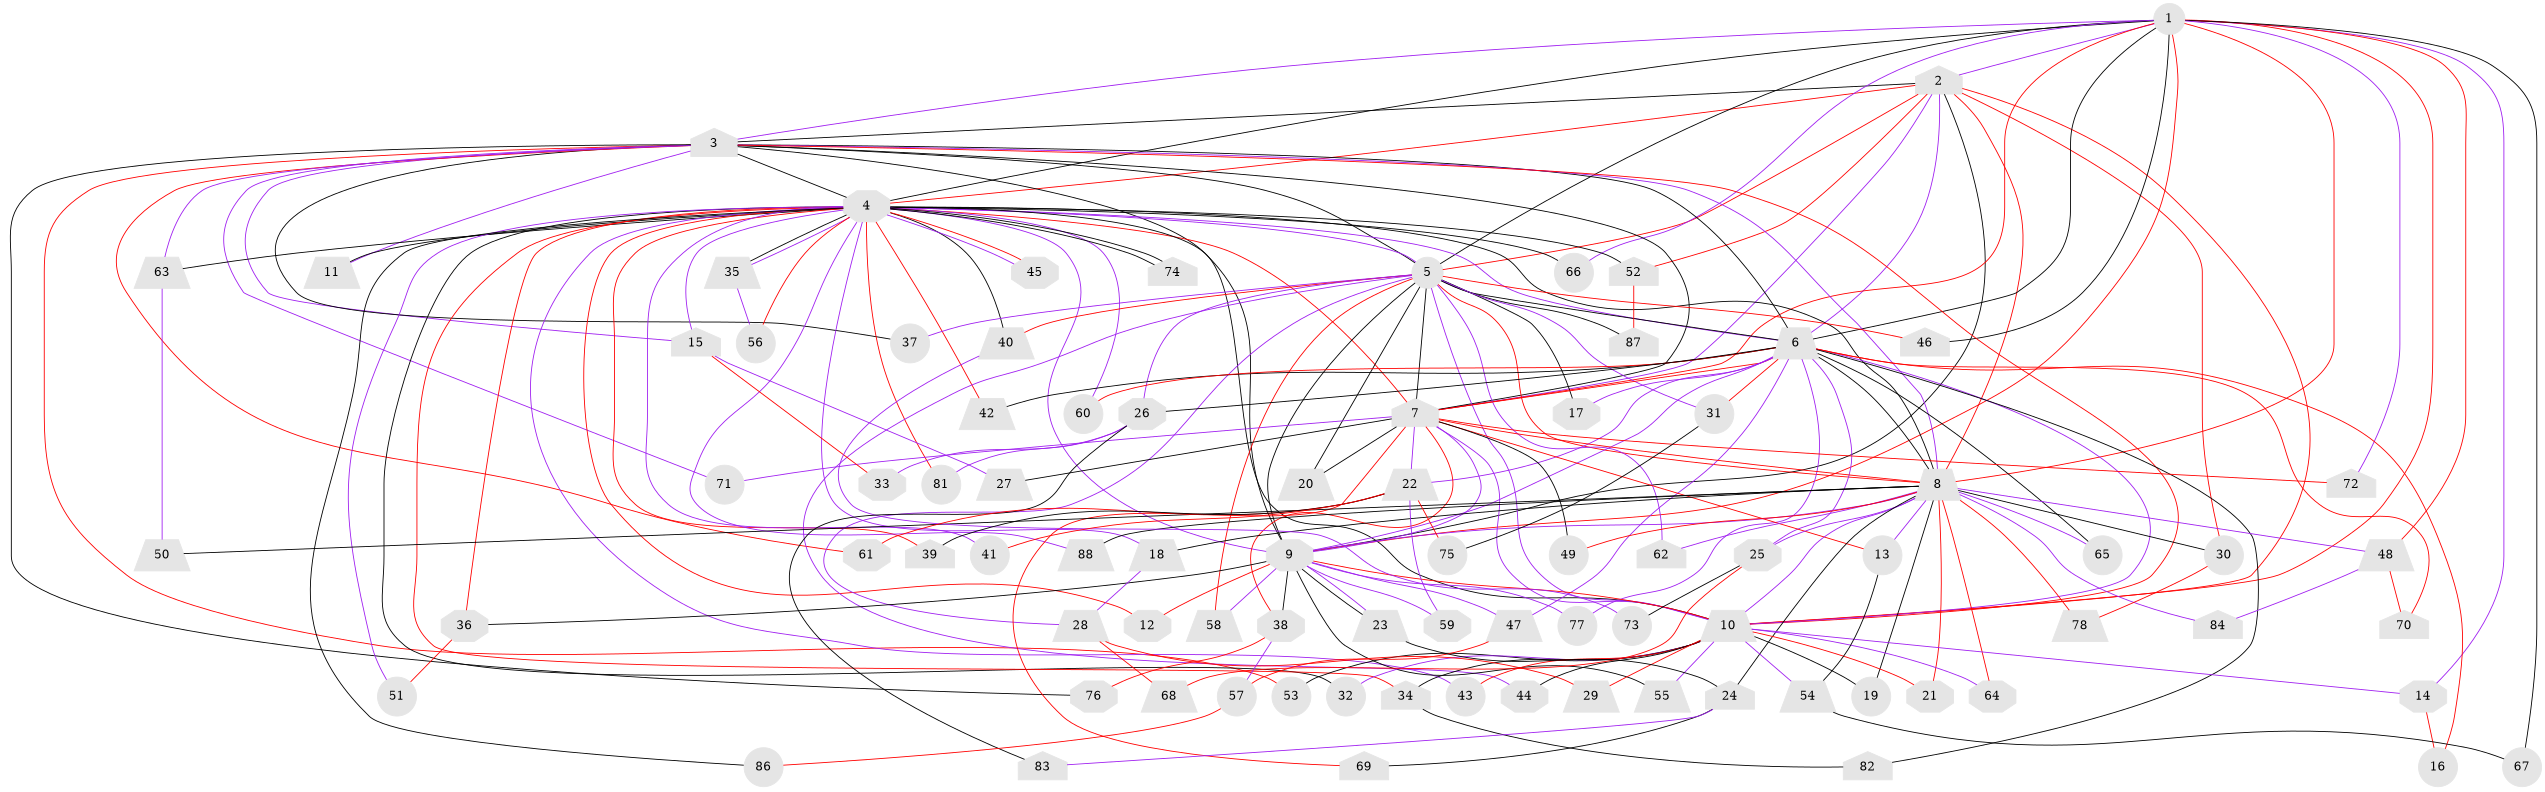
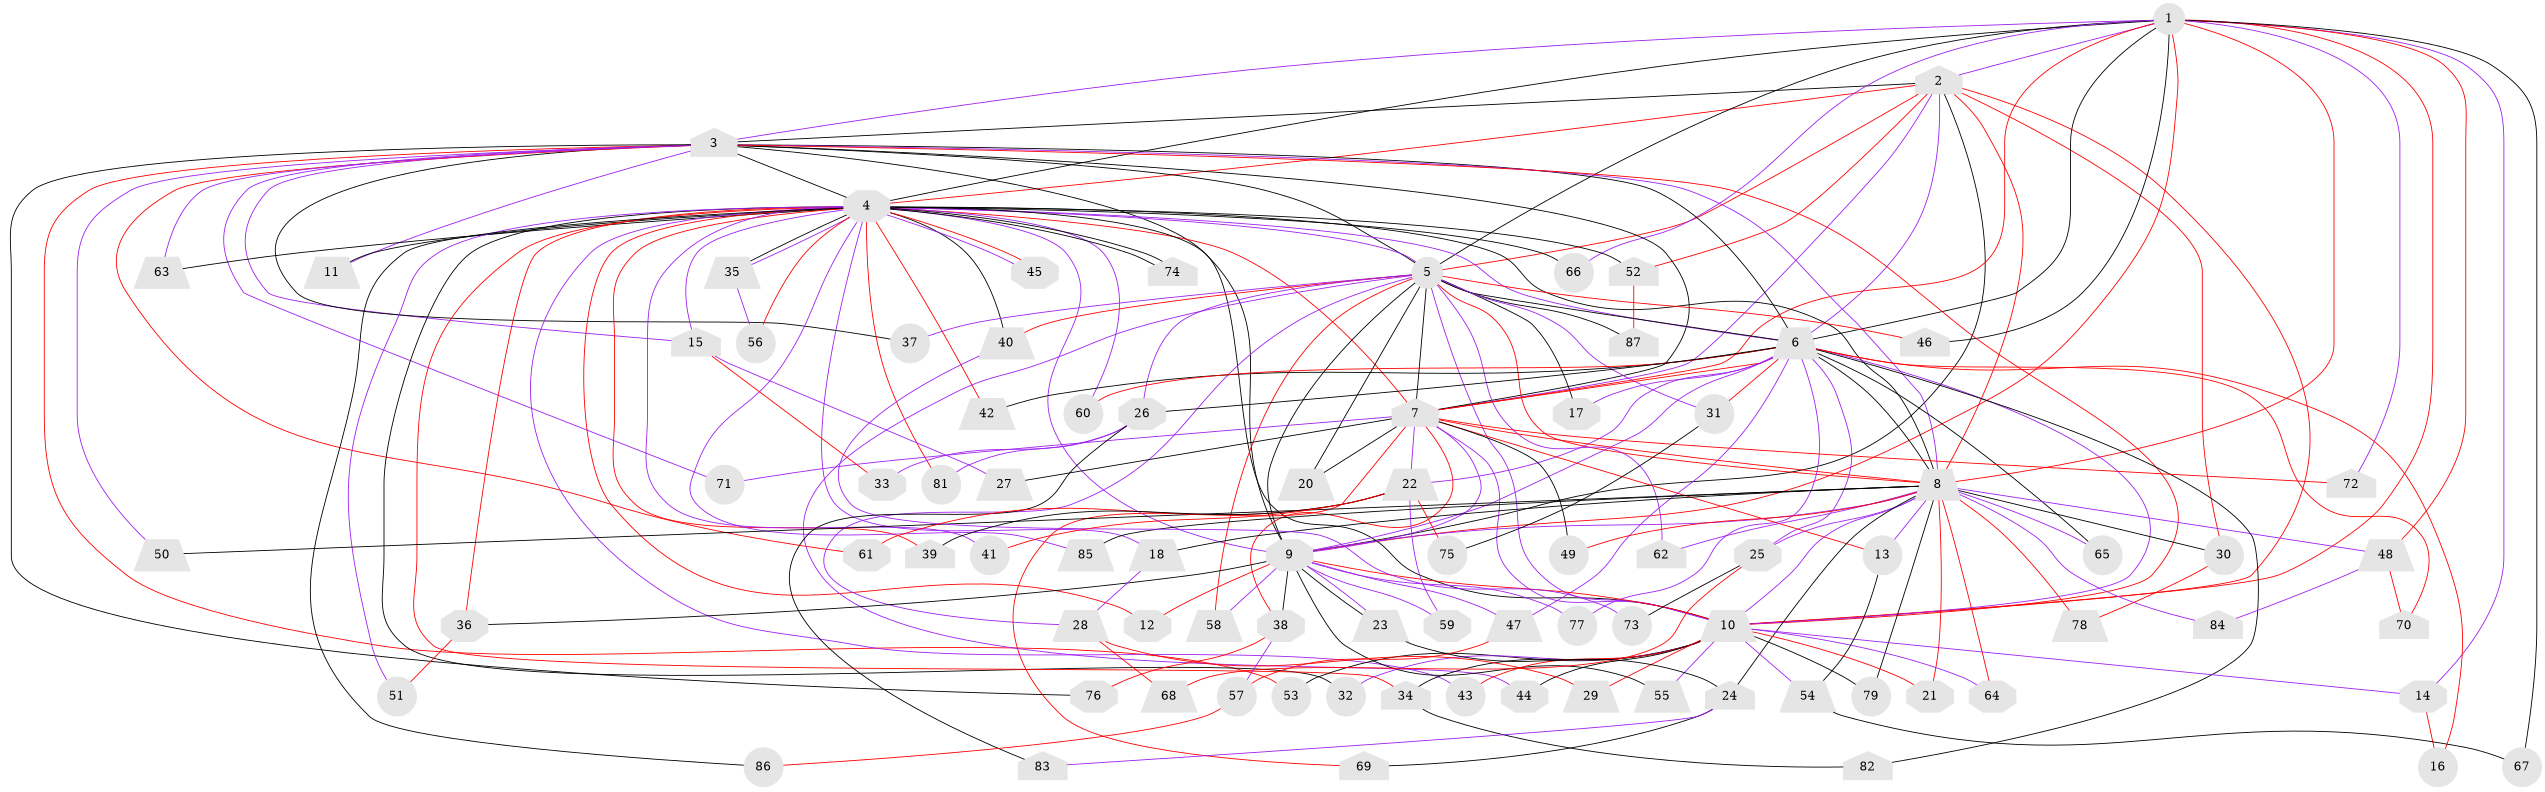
edge "63" -- "50": now "3" -- "50"
node "88": label "88" -> "85"
node "19": label "19" -> "79"
